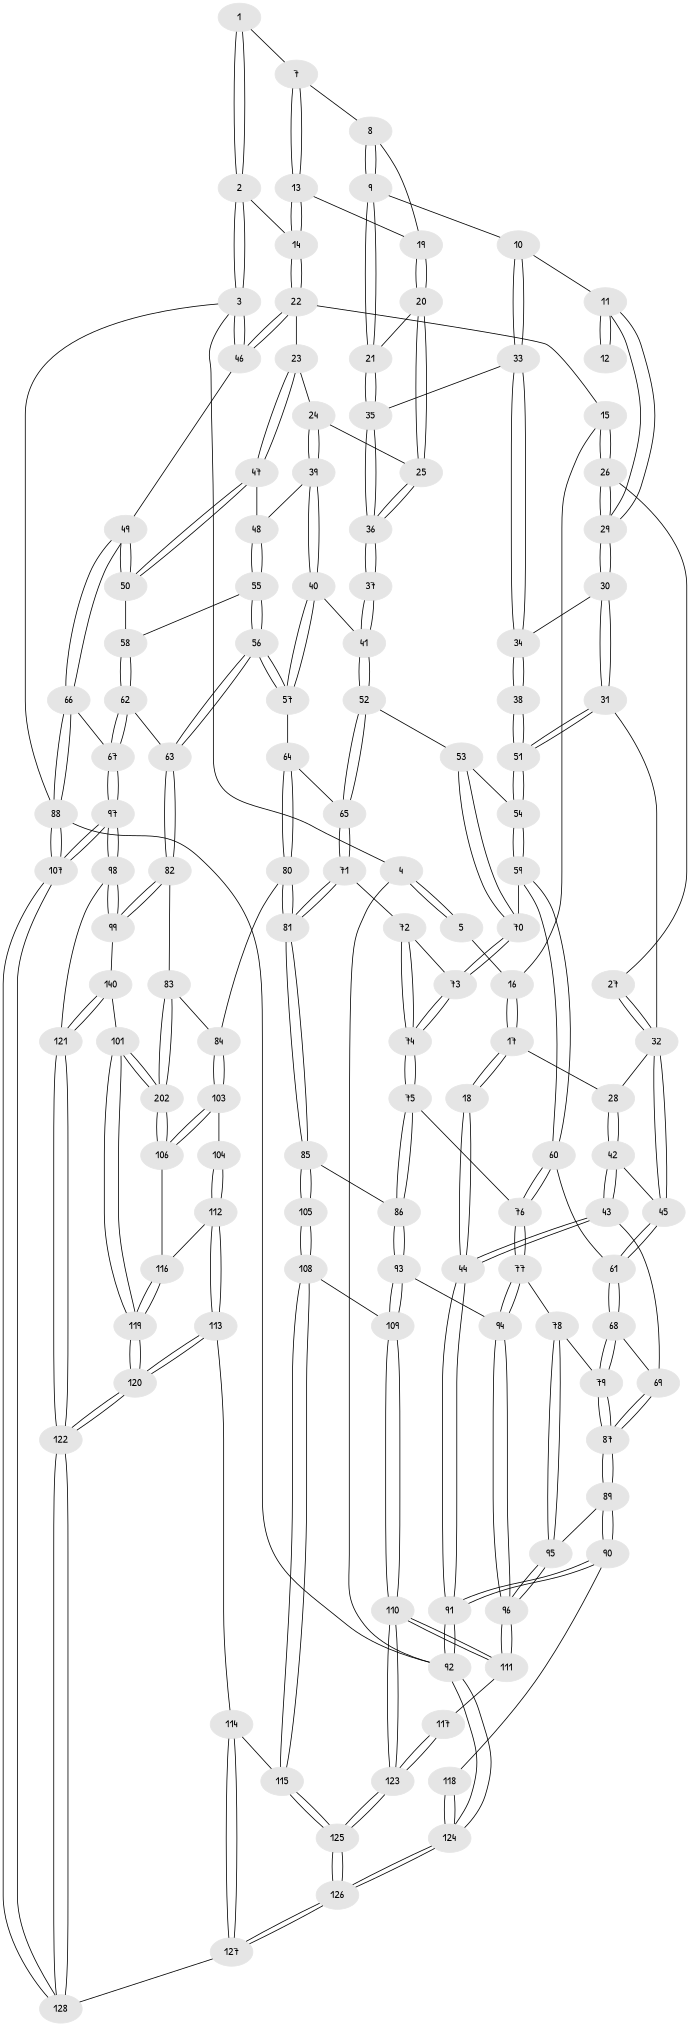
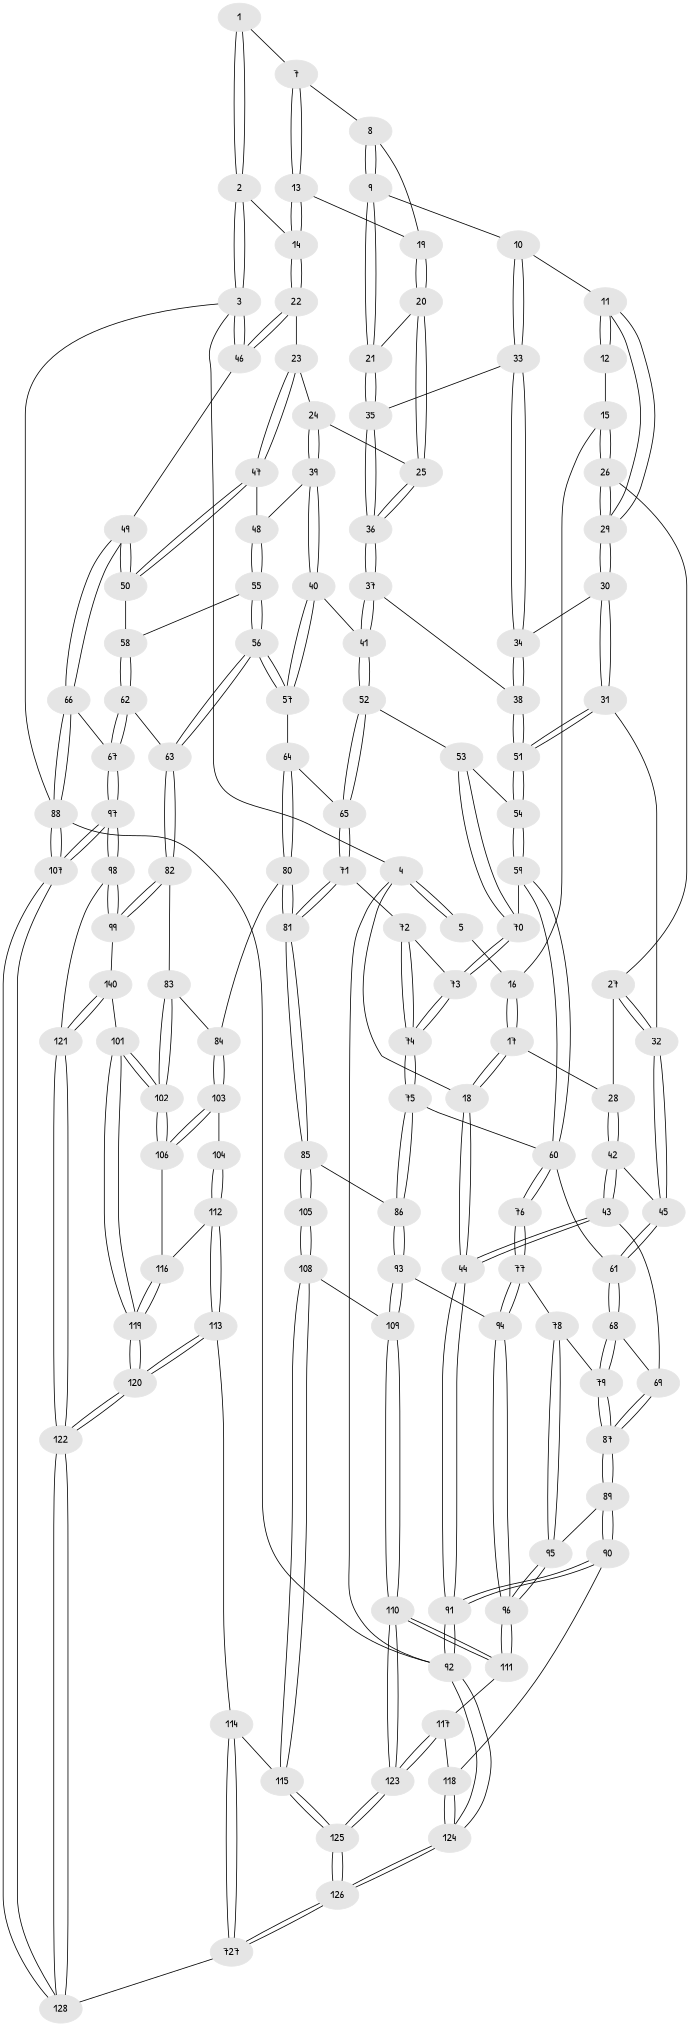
edge "22" -- "15": now "12" -- "15"
edge "37" -- "38": added
edge "4" -- "18": added
edge "32" -- "28": now "27" -- "28"
node "202": label "202" -> "102"
edge "75" -- "76": now "75" -- "60"
edge "117" -- "118": added
node "127": label "127" -> "727"
